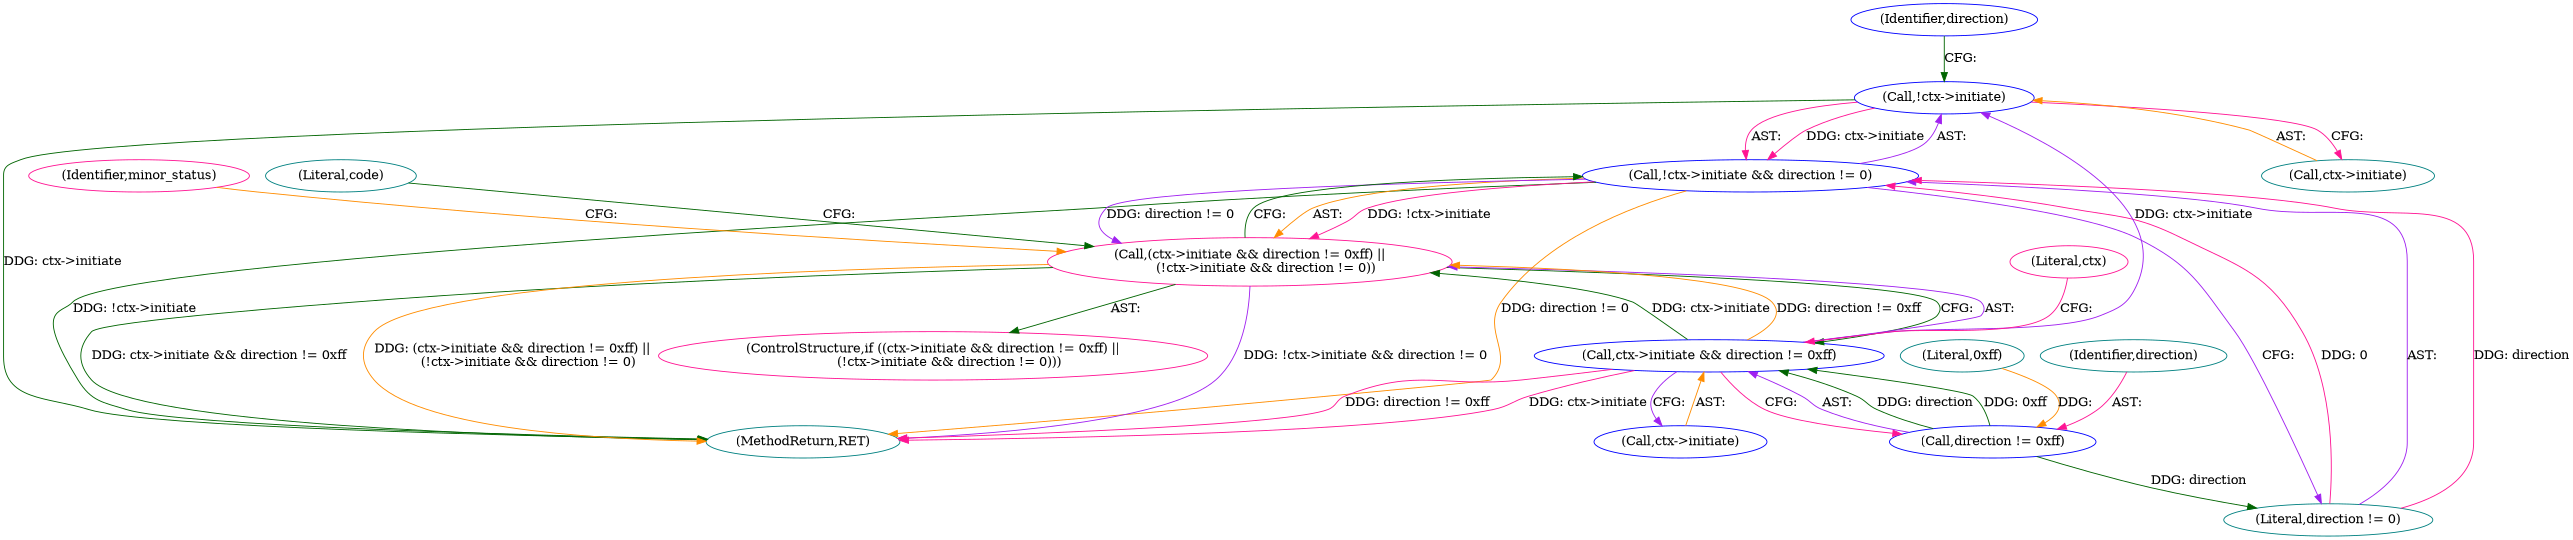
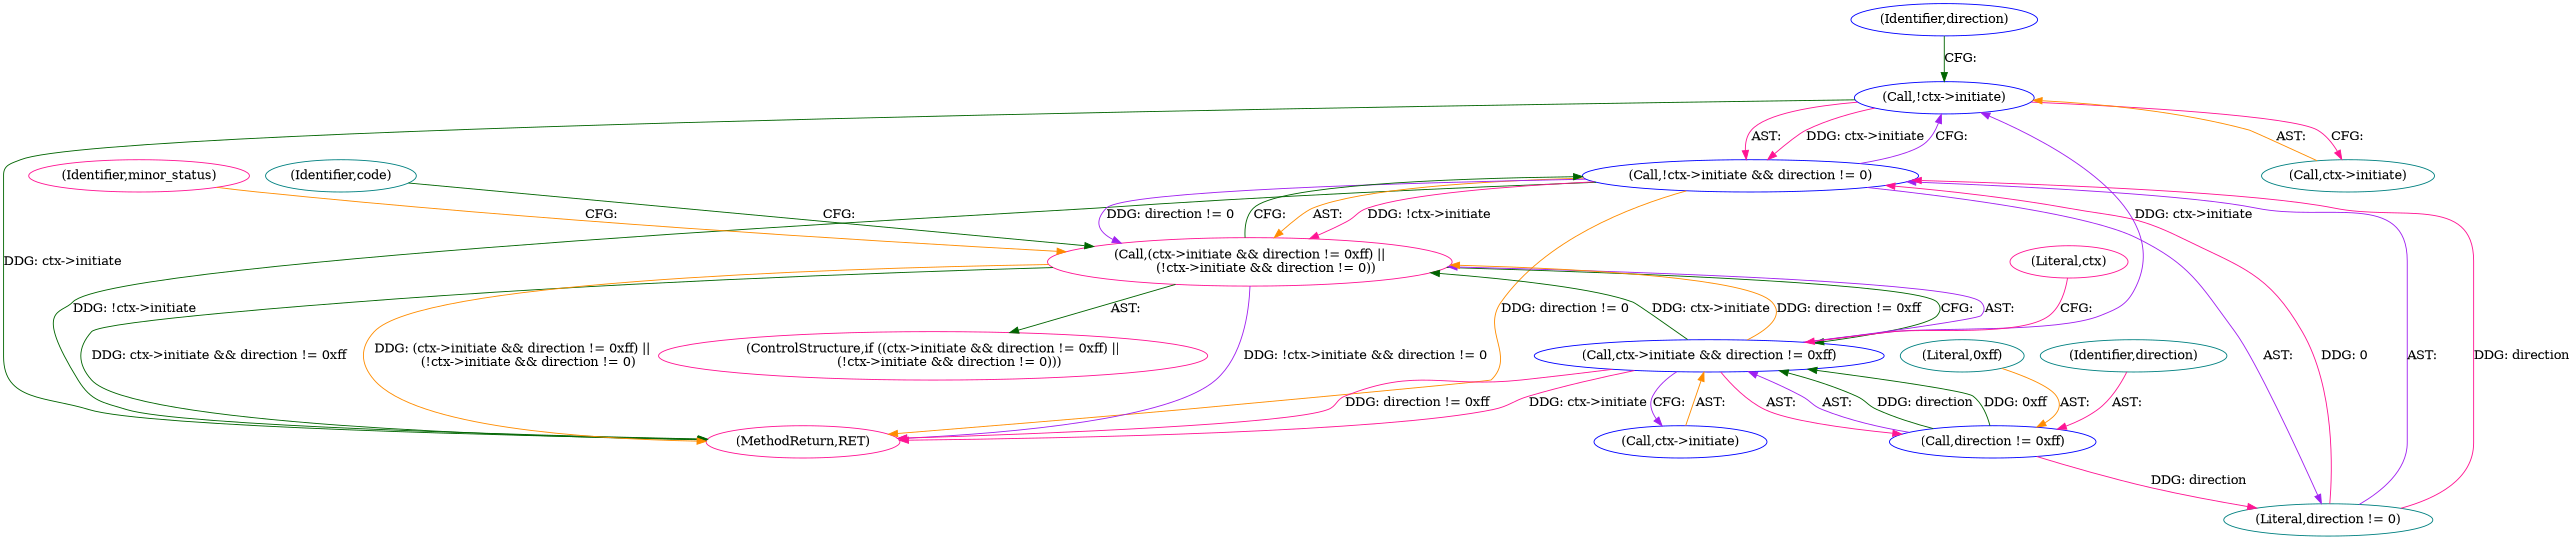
edge "(Call,!ctx->initiate && direction != 0)" -> "(Call,!ctx->initiate)": label "AST: " -> "CFG: "
node "(Literal,code)": label "(Literal,code)" -> "(Identifier,code)"
edge "(Call,!ctx->initiate && direction != 0)" -> "(Literal,direction != 0)": label "CFG: " -> "AST: "
edge "(Call,ctx->initiate && direction != 0xff)" -> "(Call,direction != 0xff)": label "CFG: " -> "AST: "
edge "(Literal,0xff)" -> "(Call,direction != 0xff)": label "DDG: " -> "AST: "
node "(MethodReturn,RET)": color teal -> deeppink
edge "(Call,direction != 0xff)" -> "(Literal,direction != 0)": color darkgreen -> deeppink
